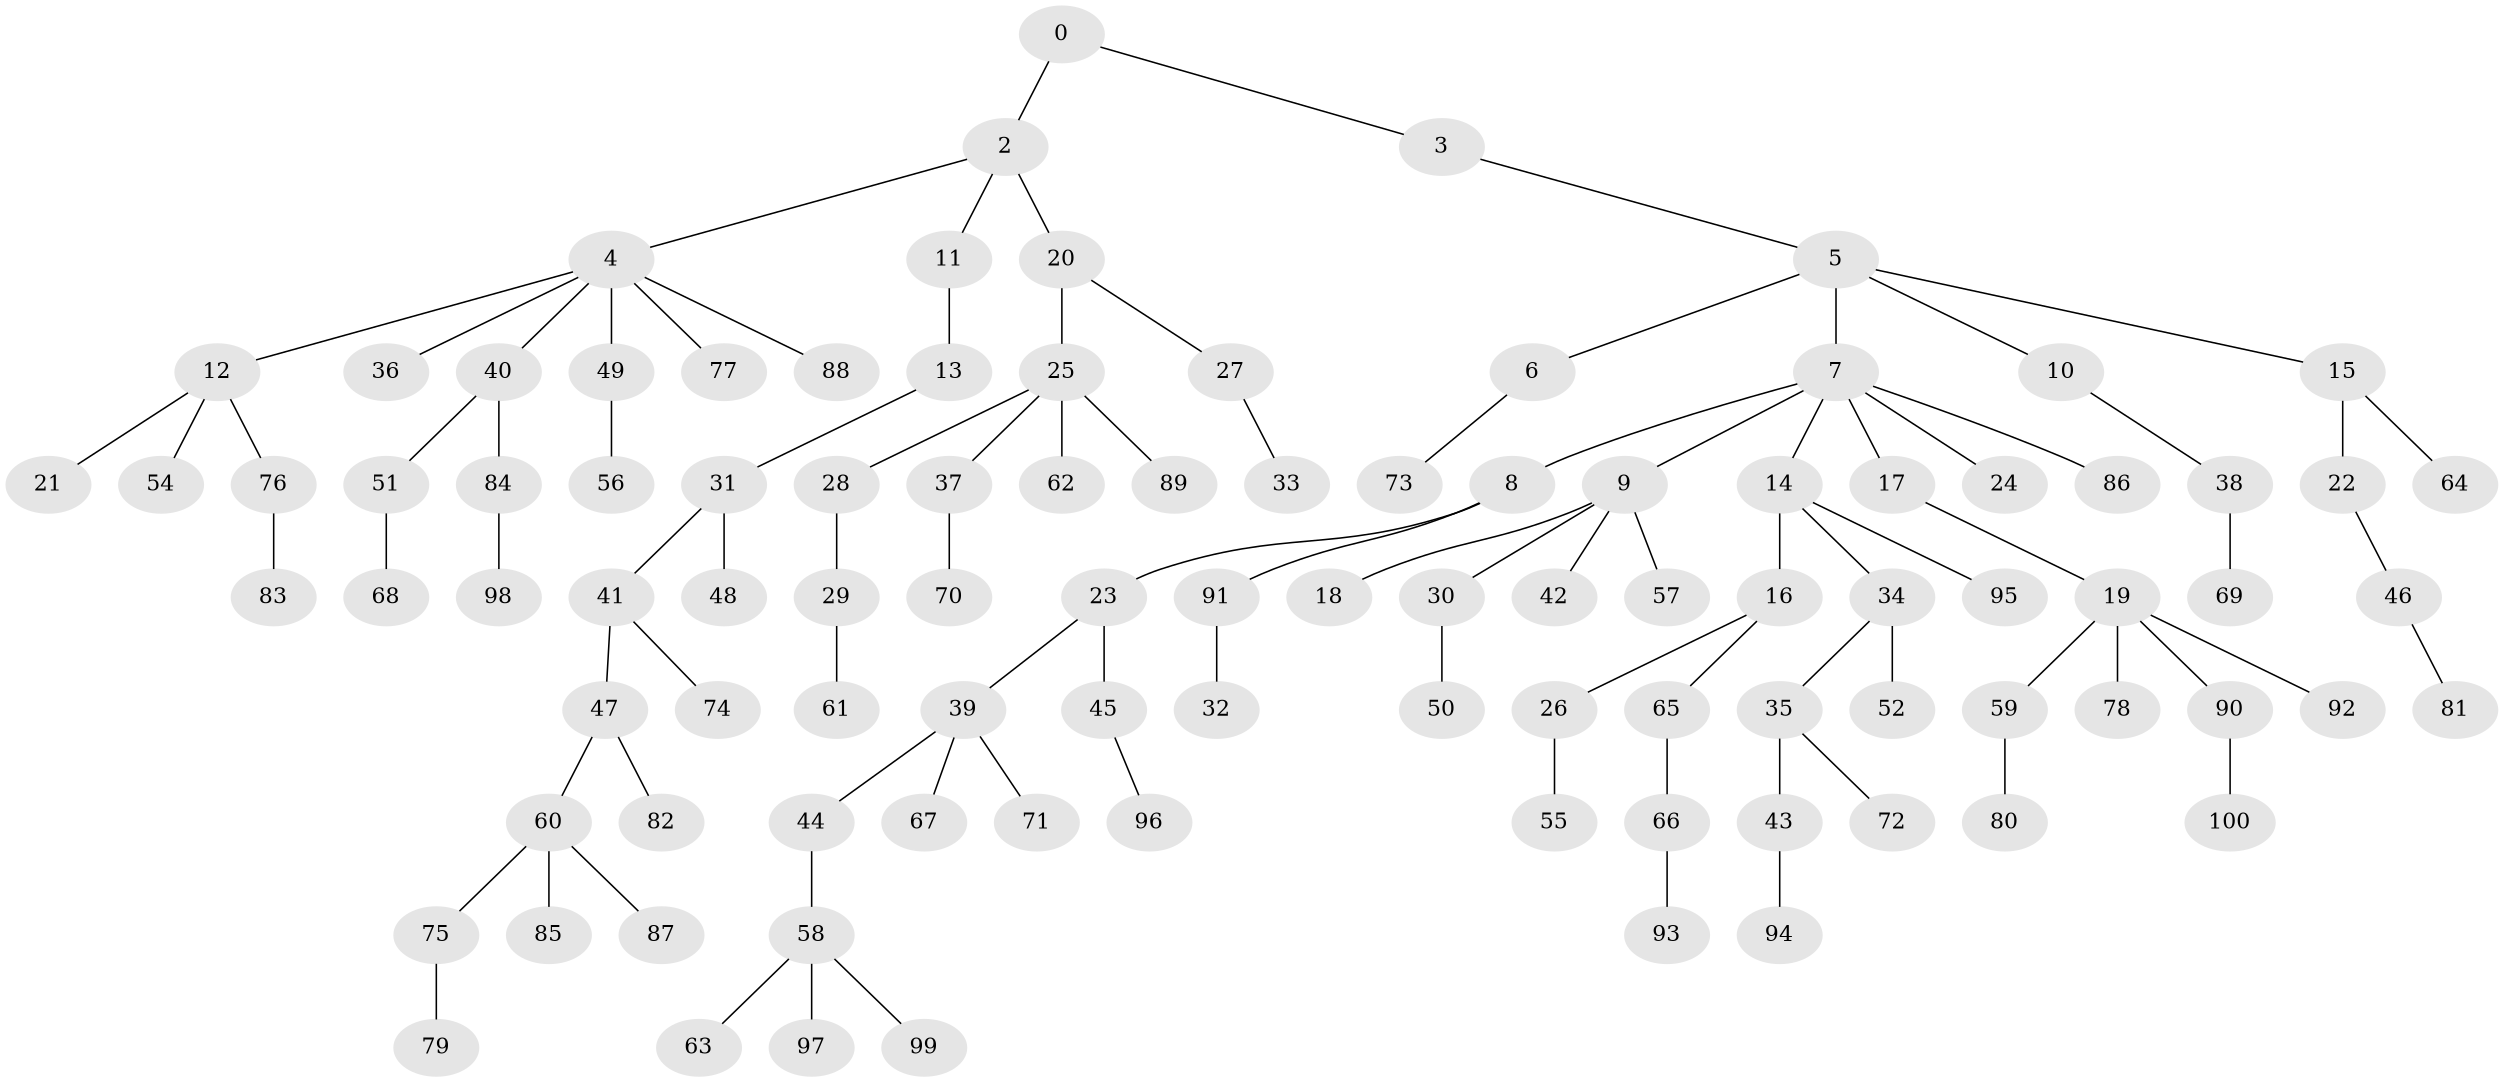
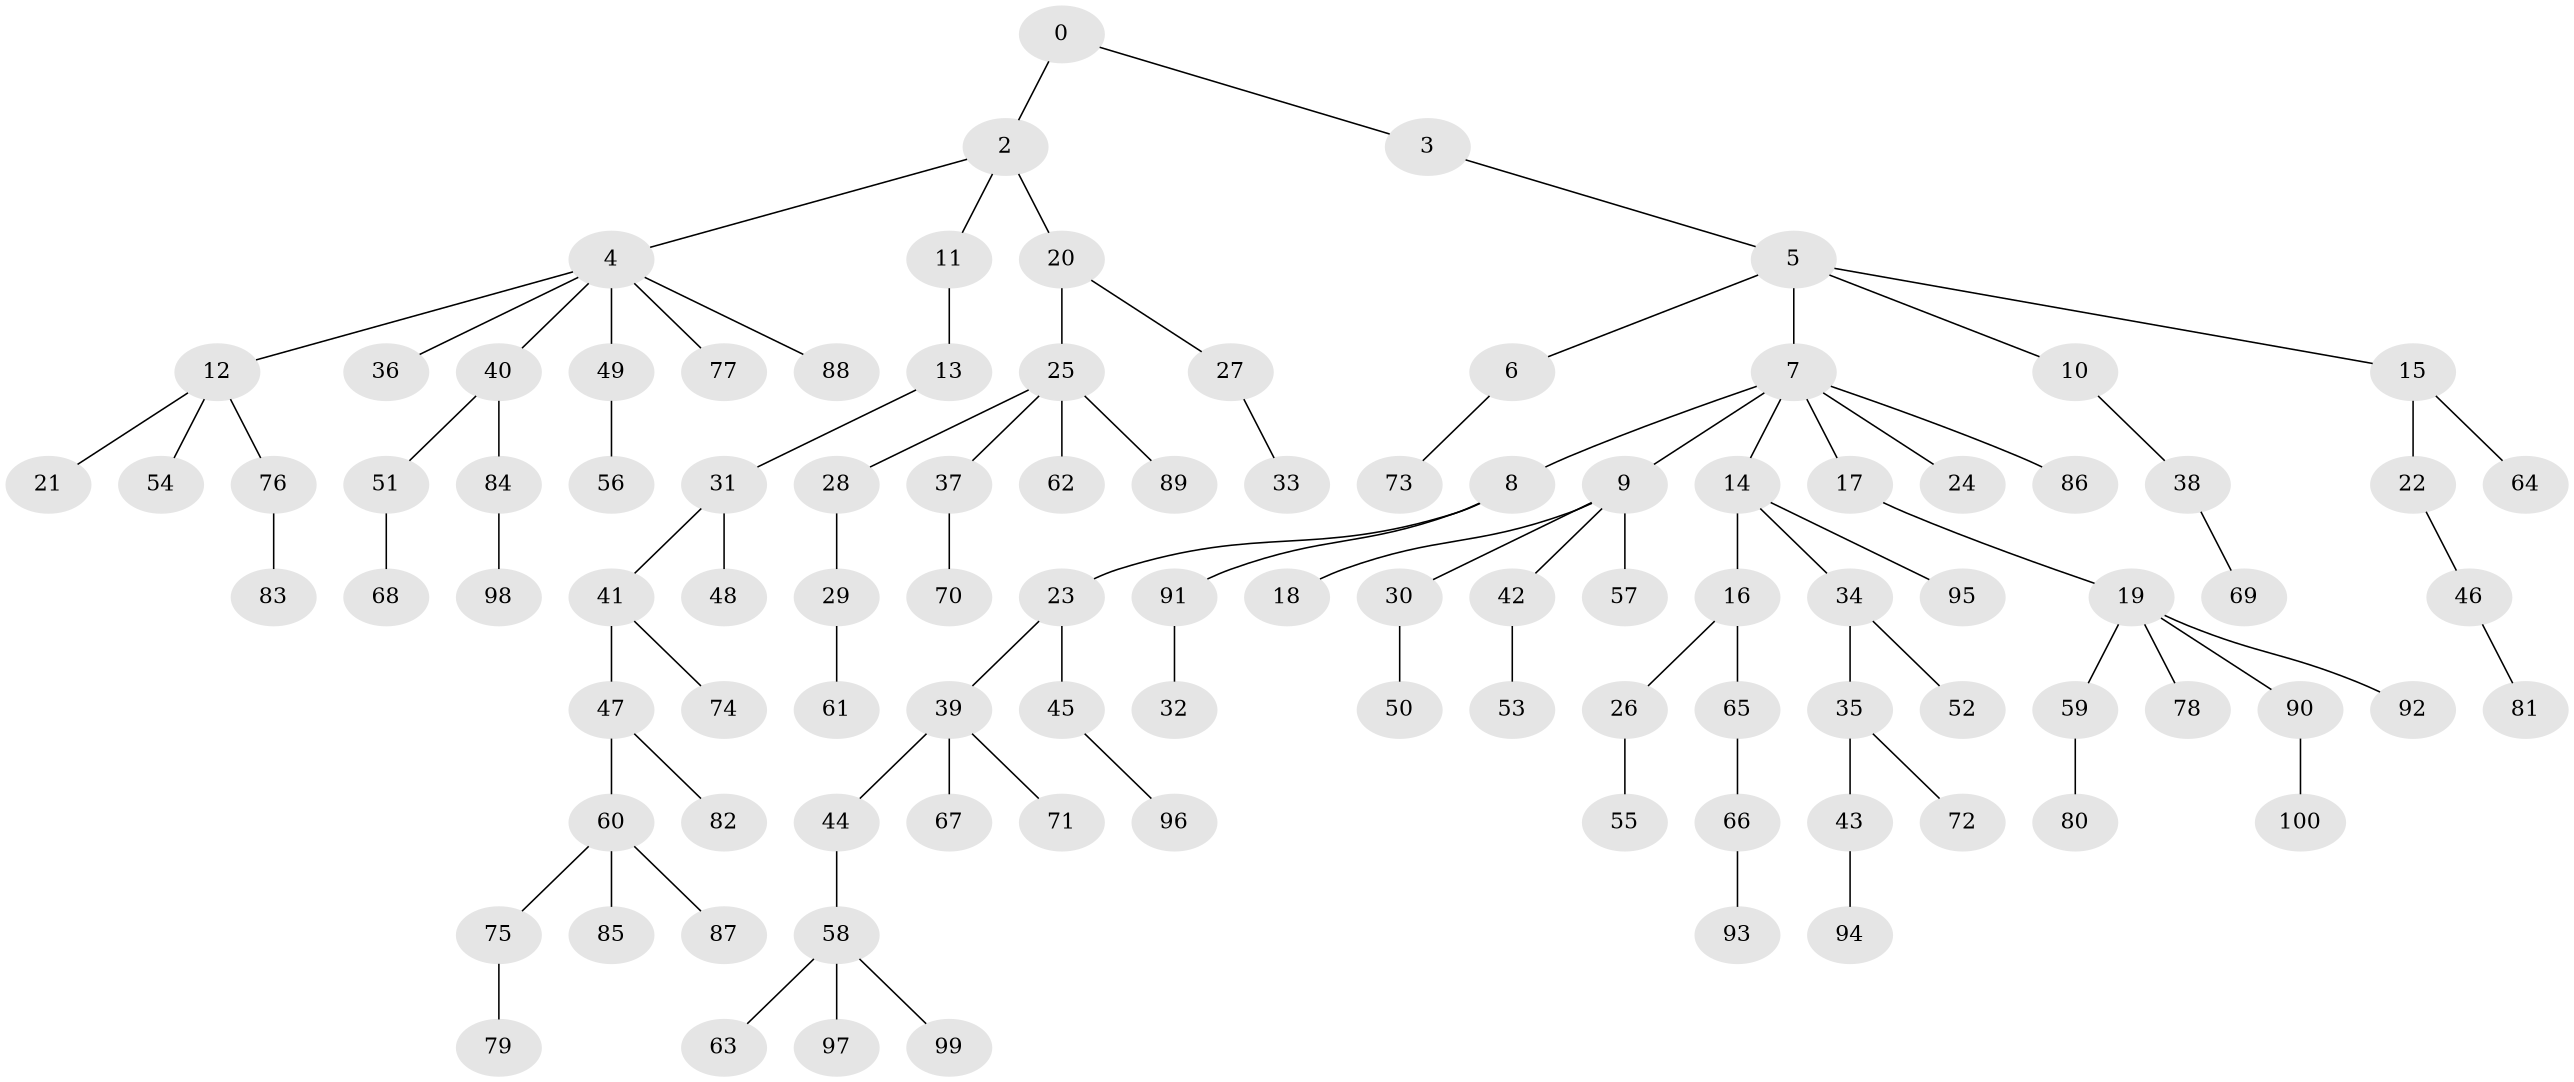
node "53": added
